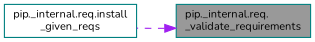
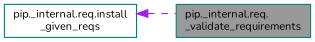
edge "pip._internal.req.install _given_reqs" -> "pip._internal.req. _validate_requirements": reversed
